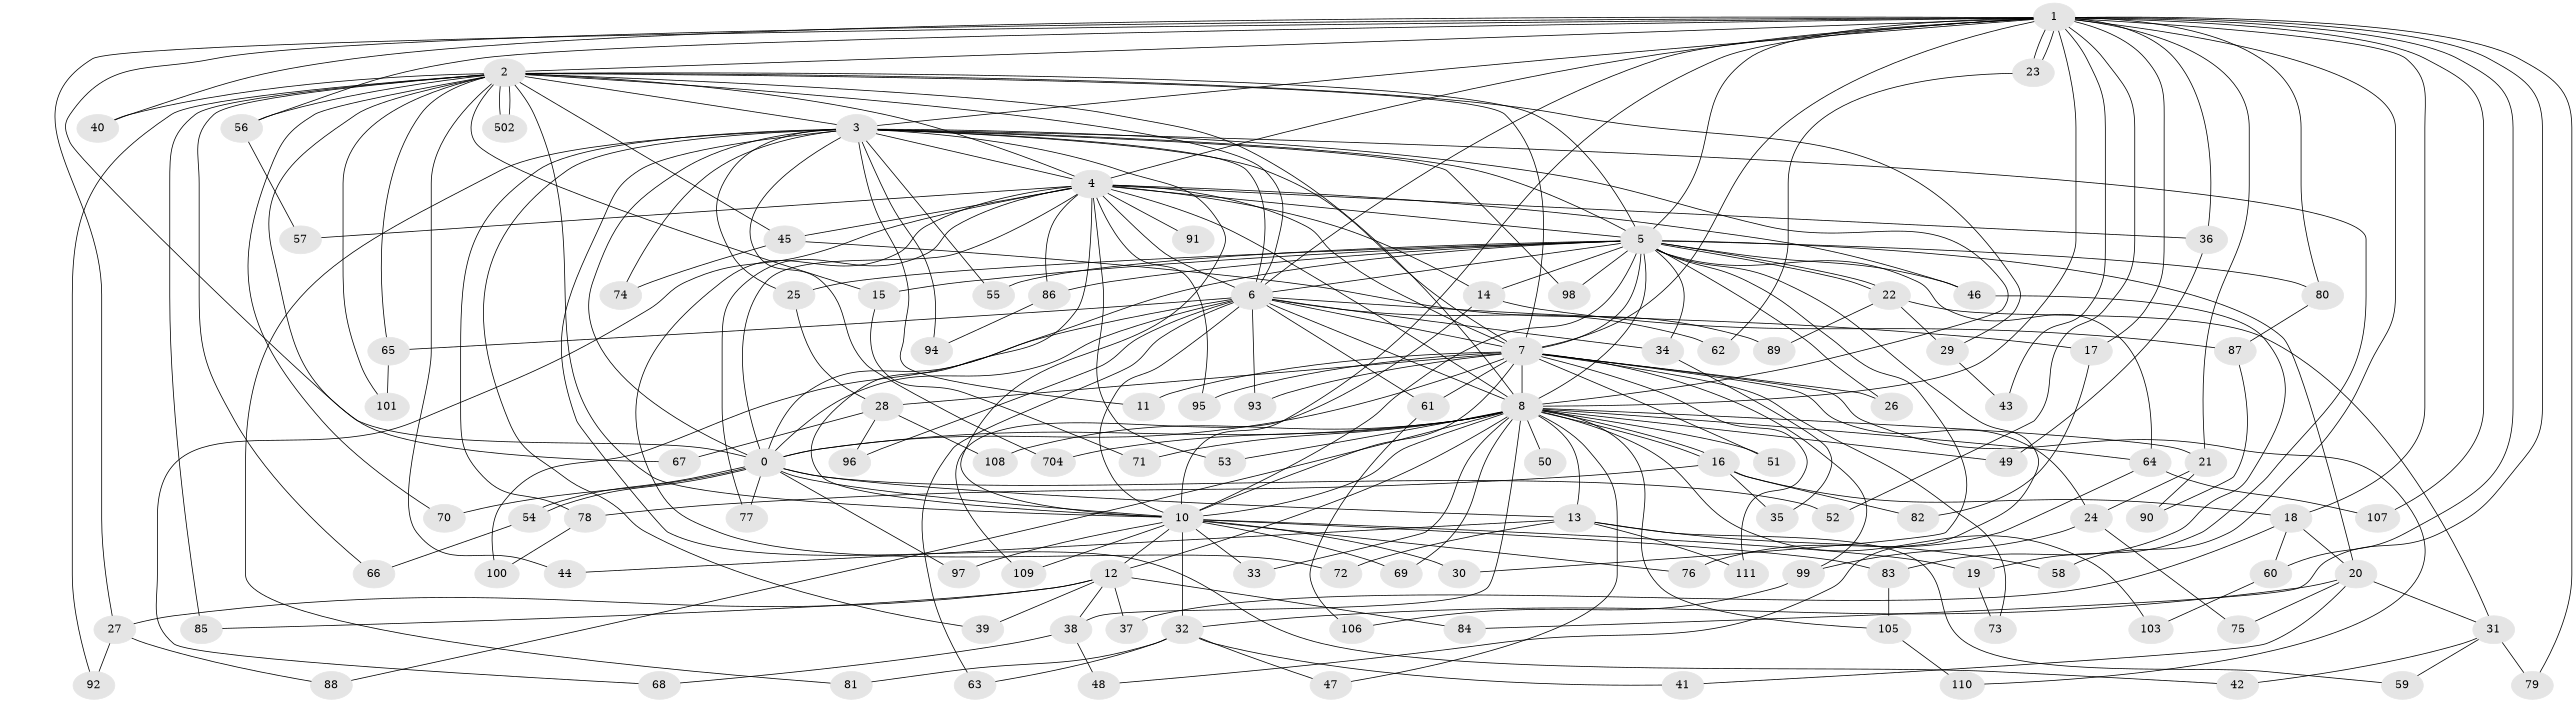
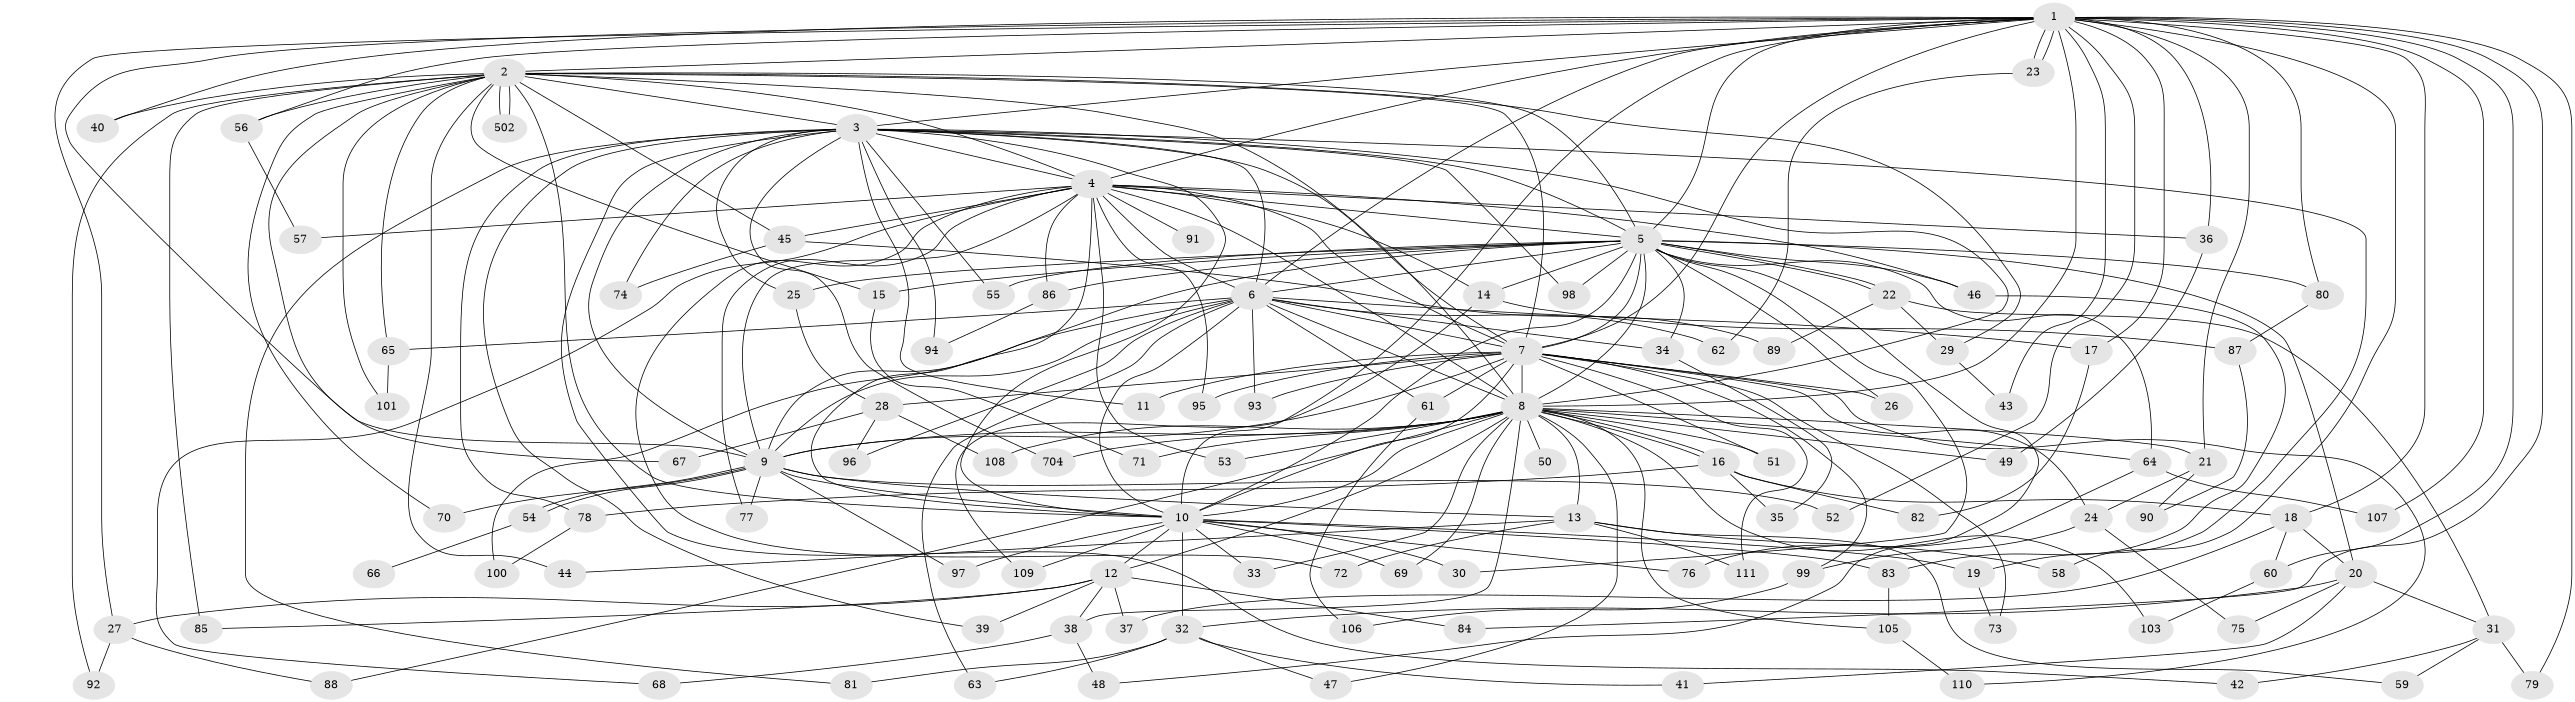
edge "2" -- "6": removed
edge "2" -- "66": removed
node "0": label "0" -> "9"
